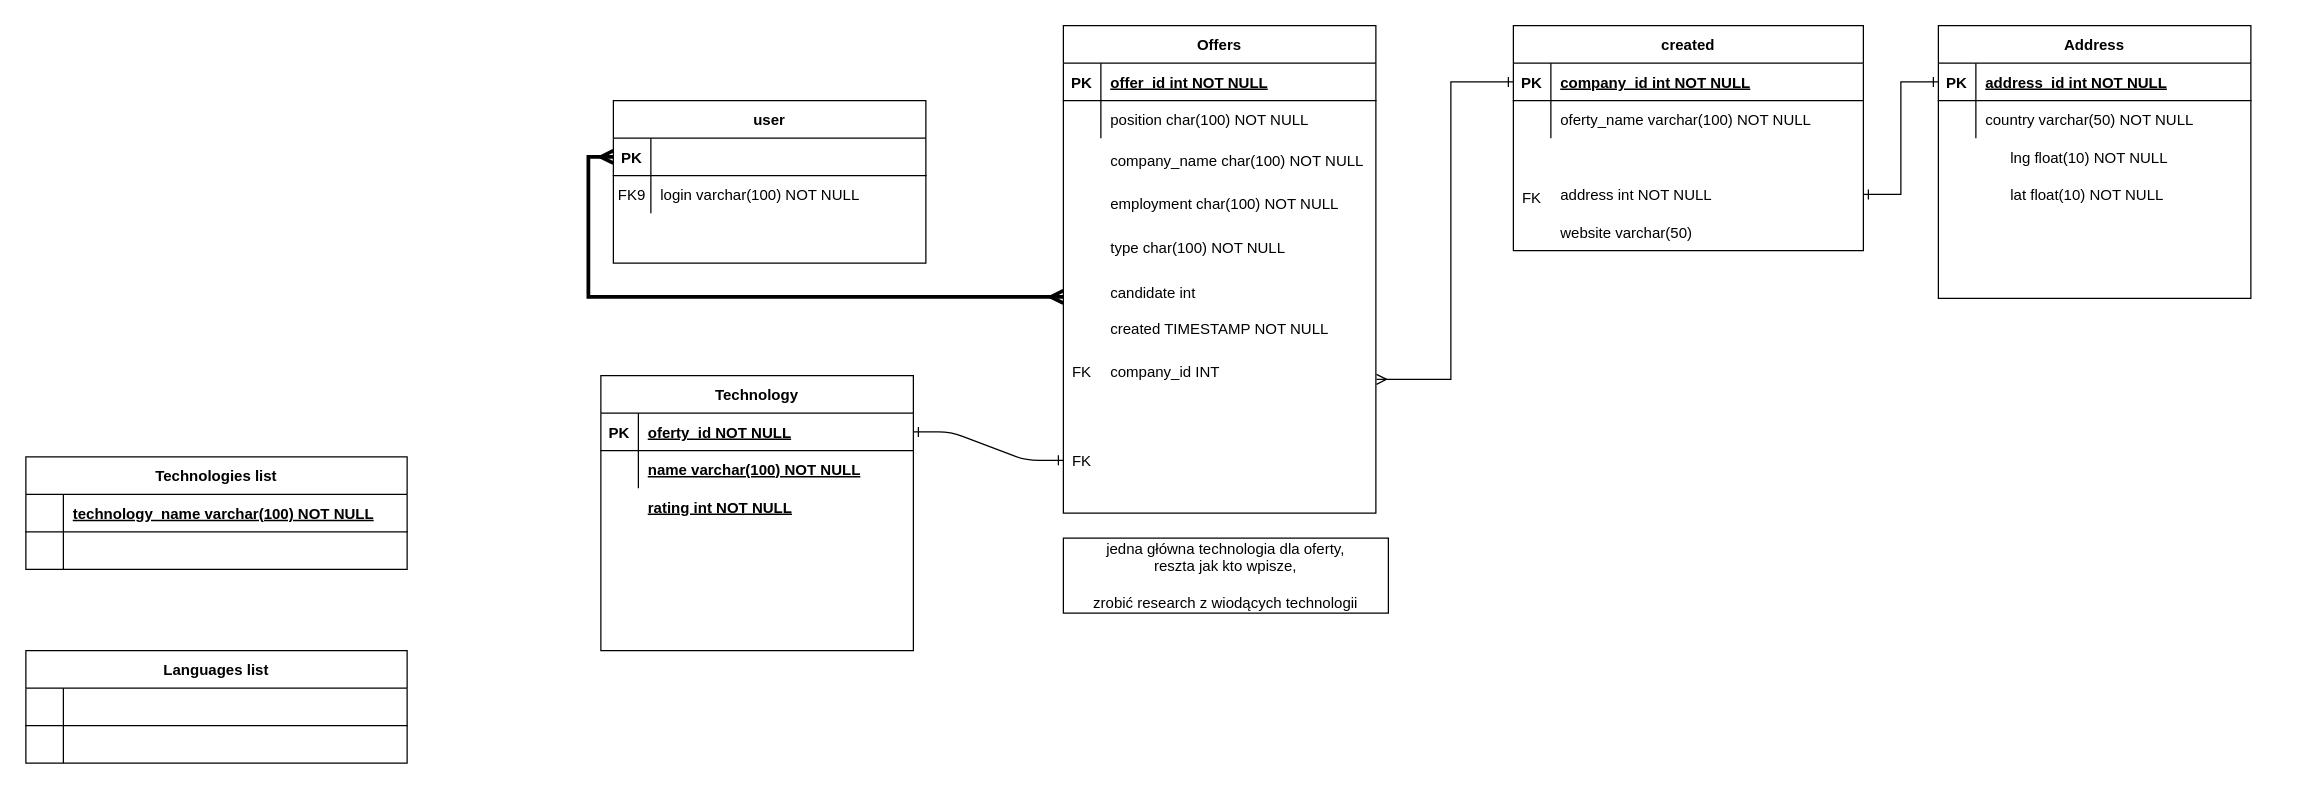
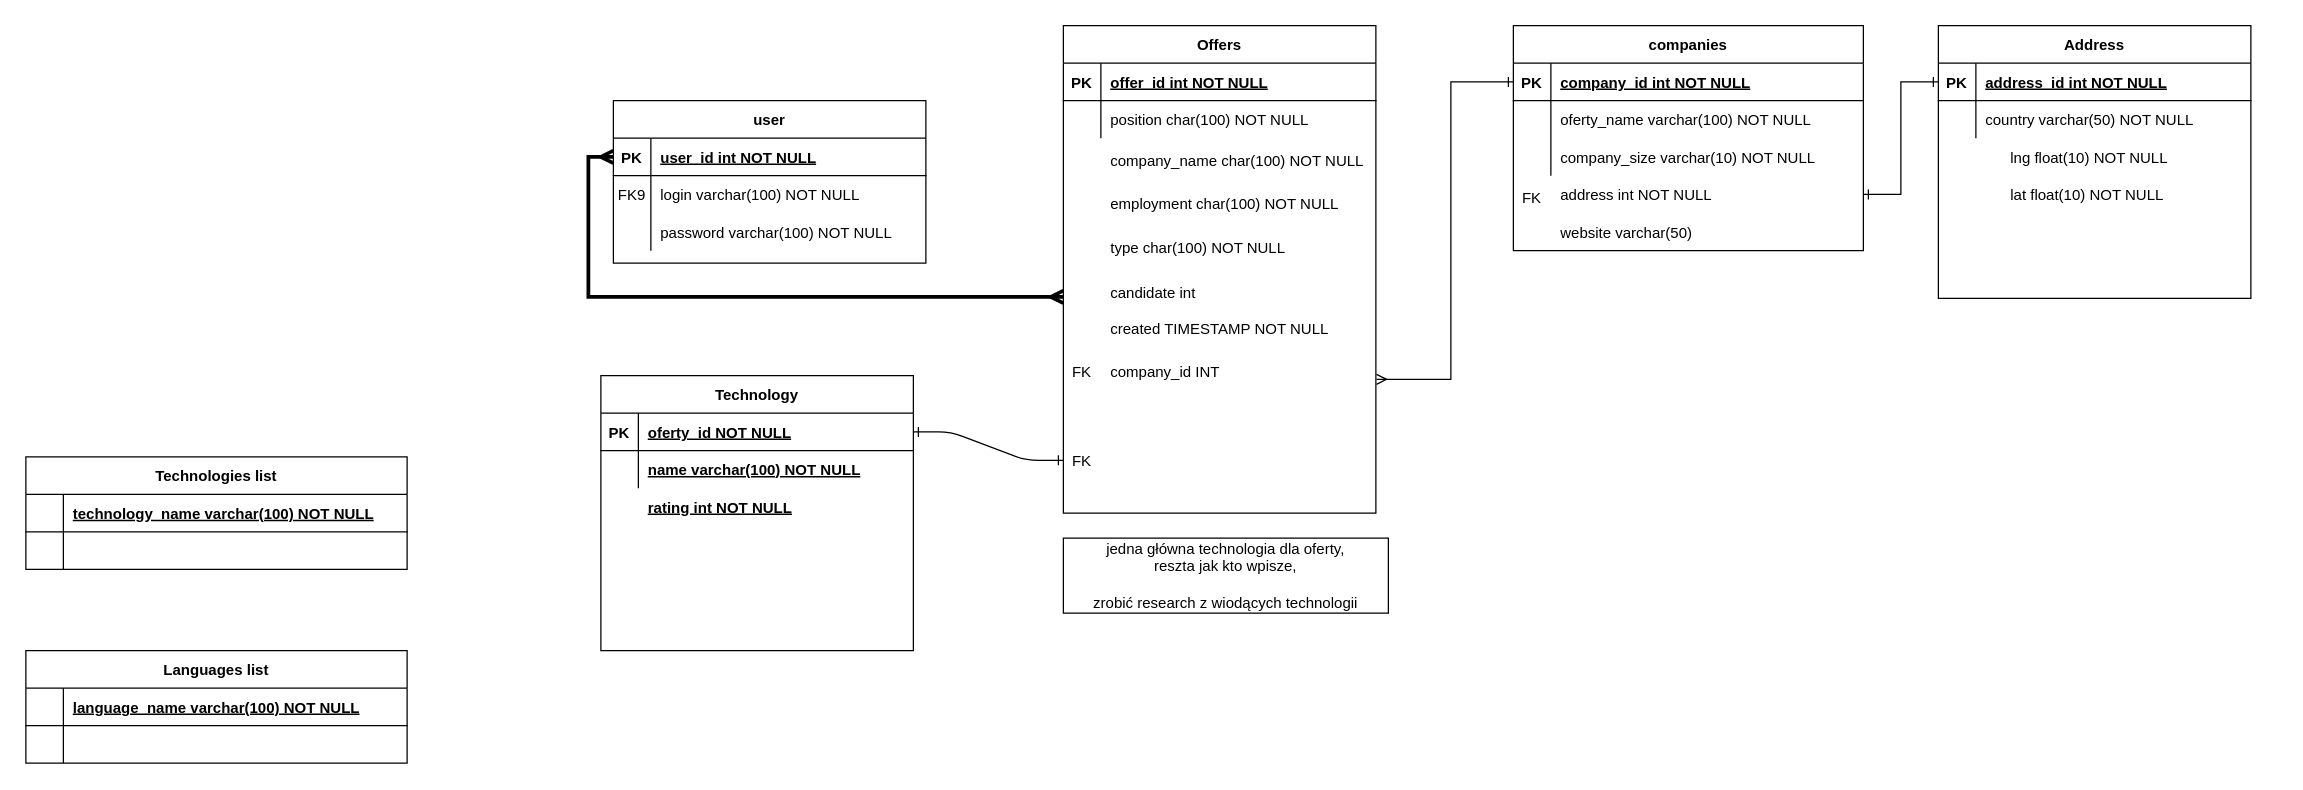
node "created": label "created" -> "companies"
node "user_id int NOT NULL": added
node "company_size varchar(10) NOT NULL": added
node "password varchar(100) NOT NULL": added
node "language_name varchar(100) NOT NULL": added
